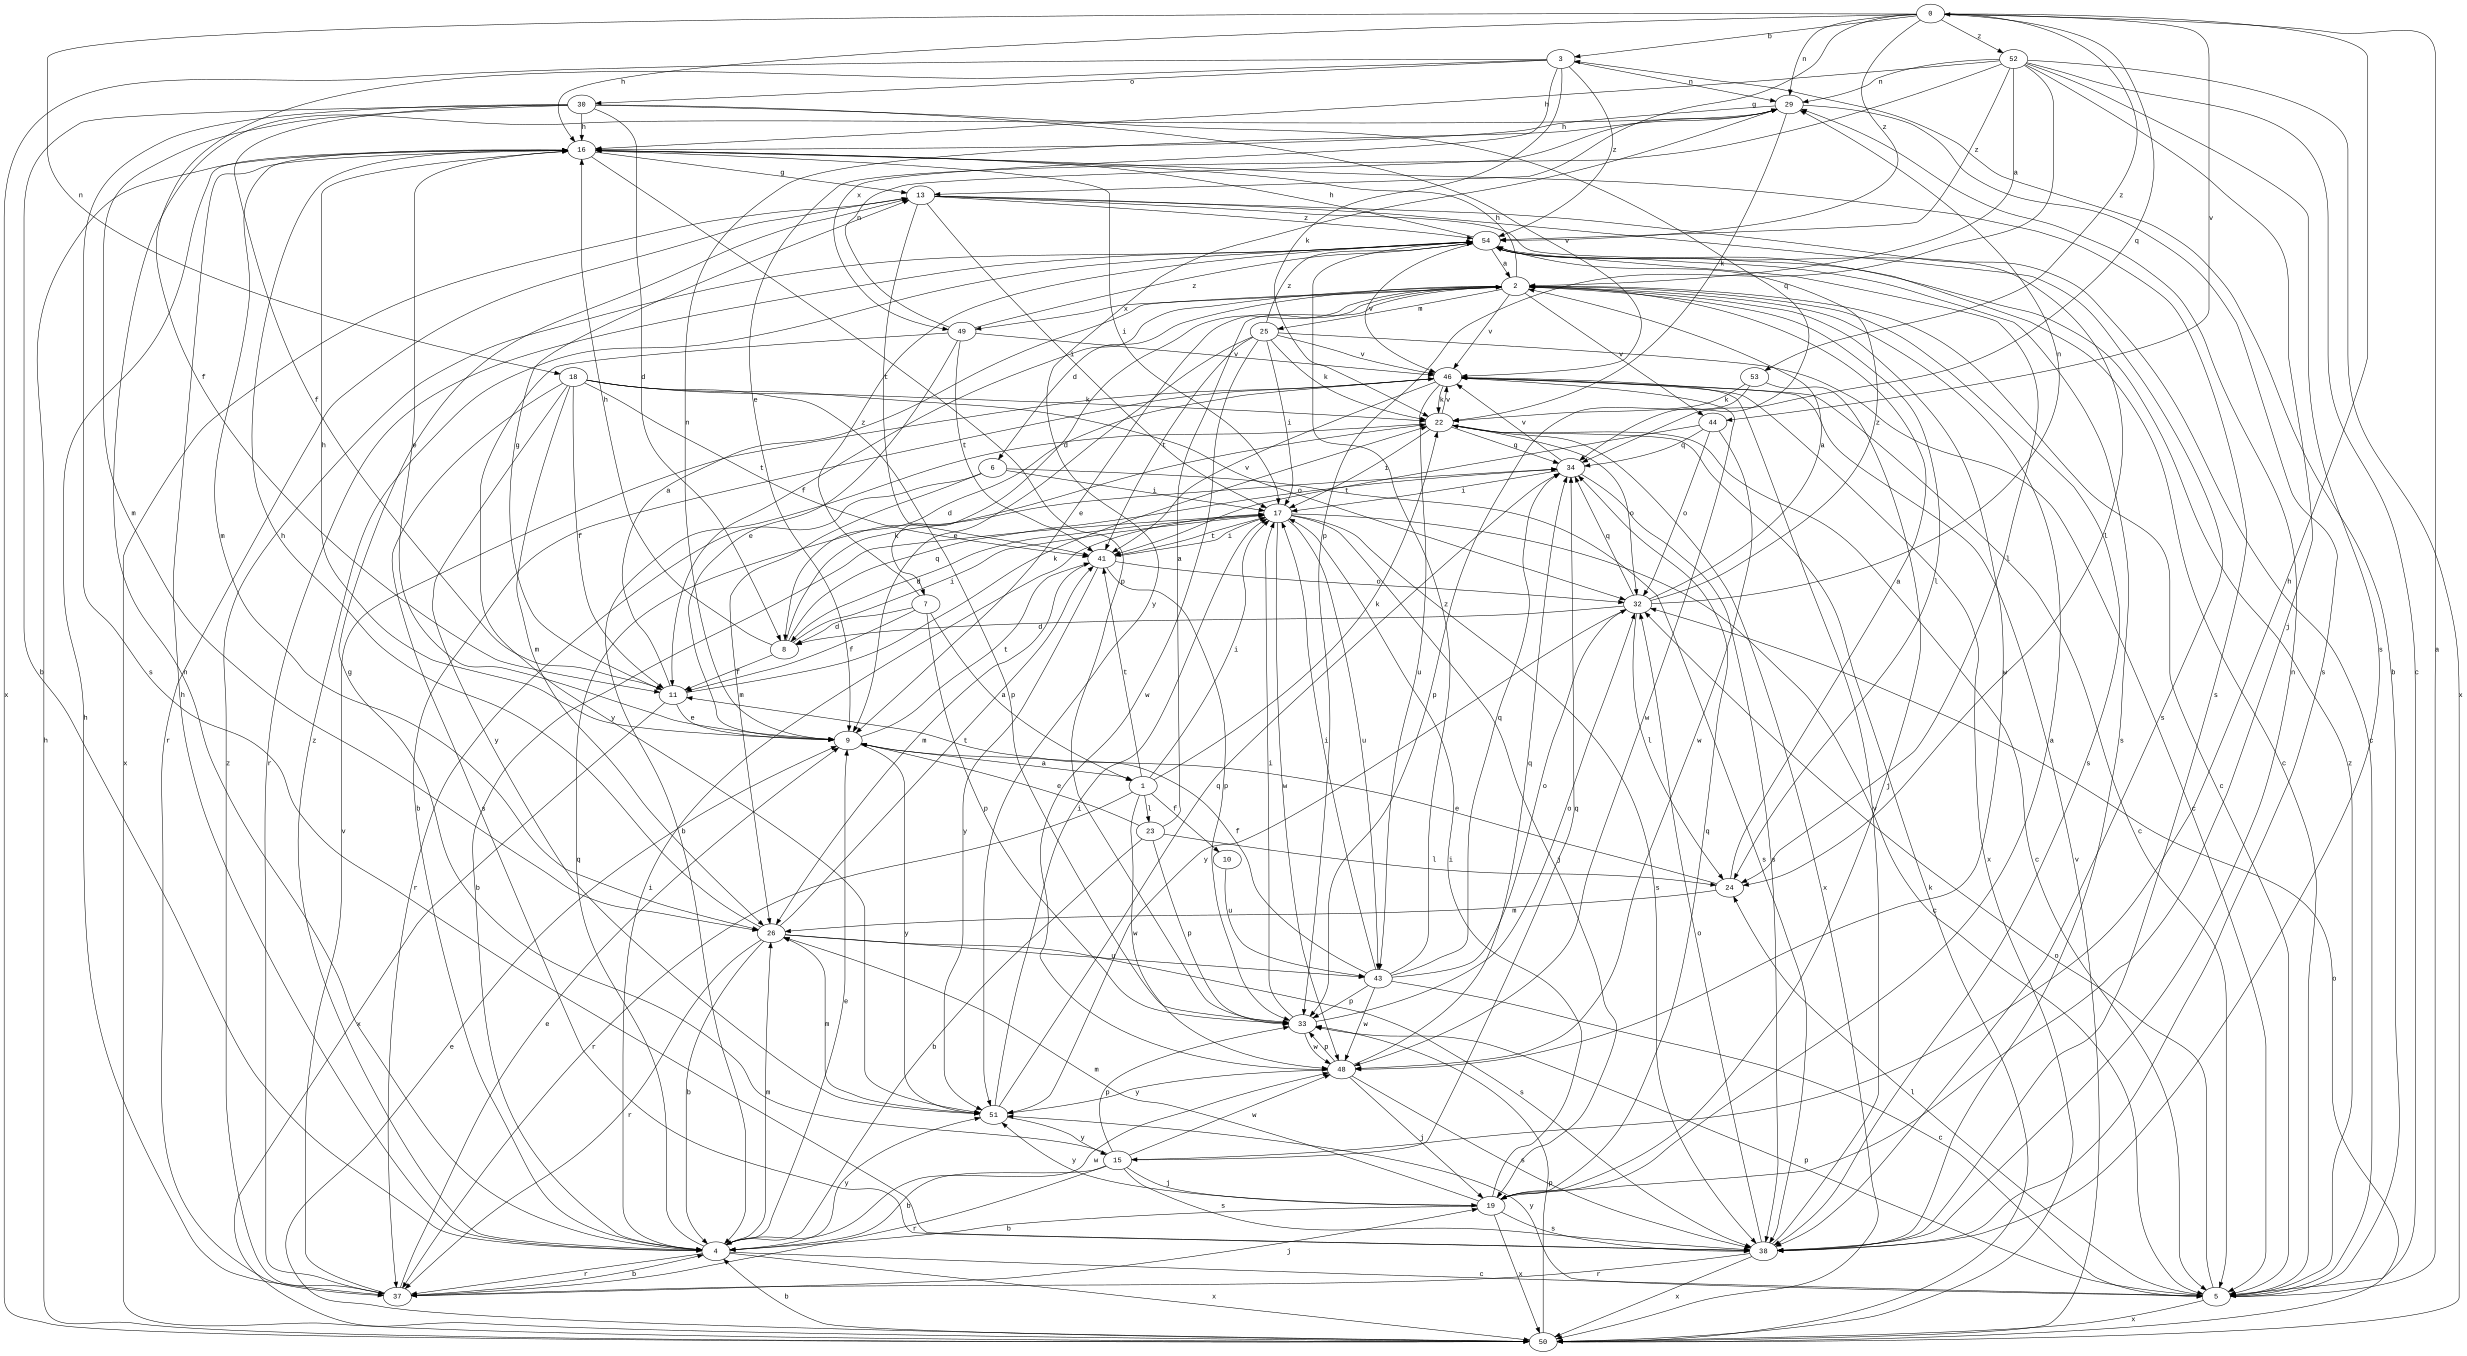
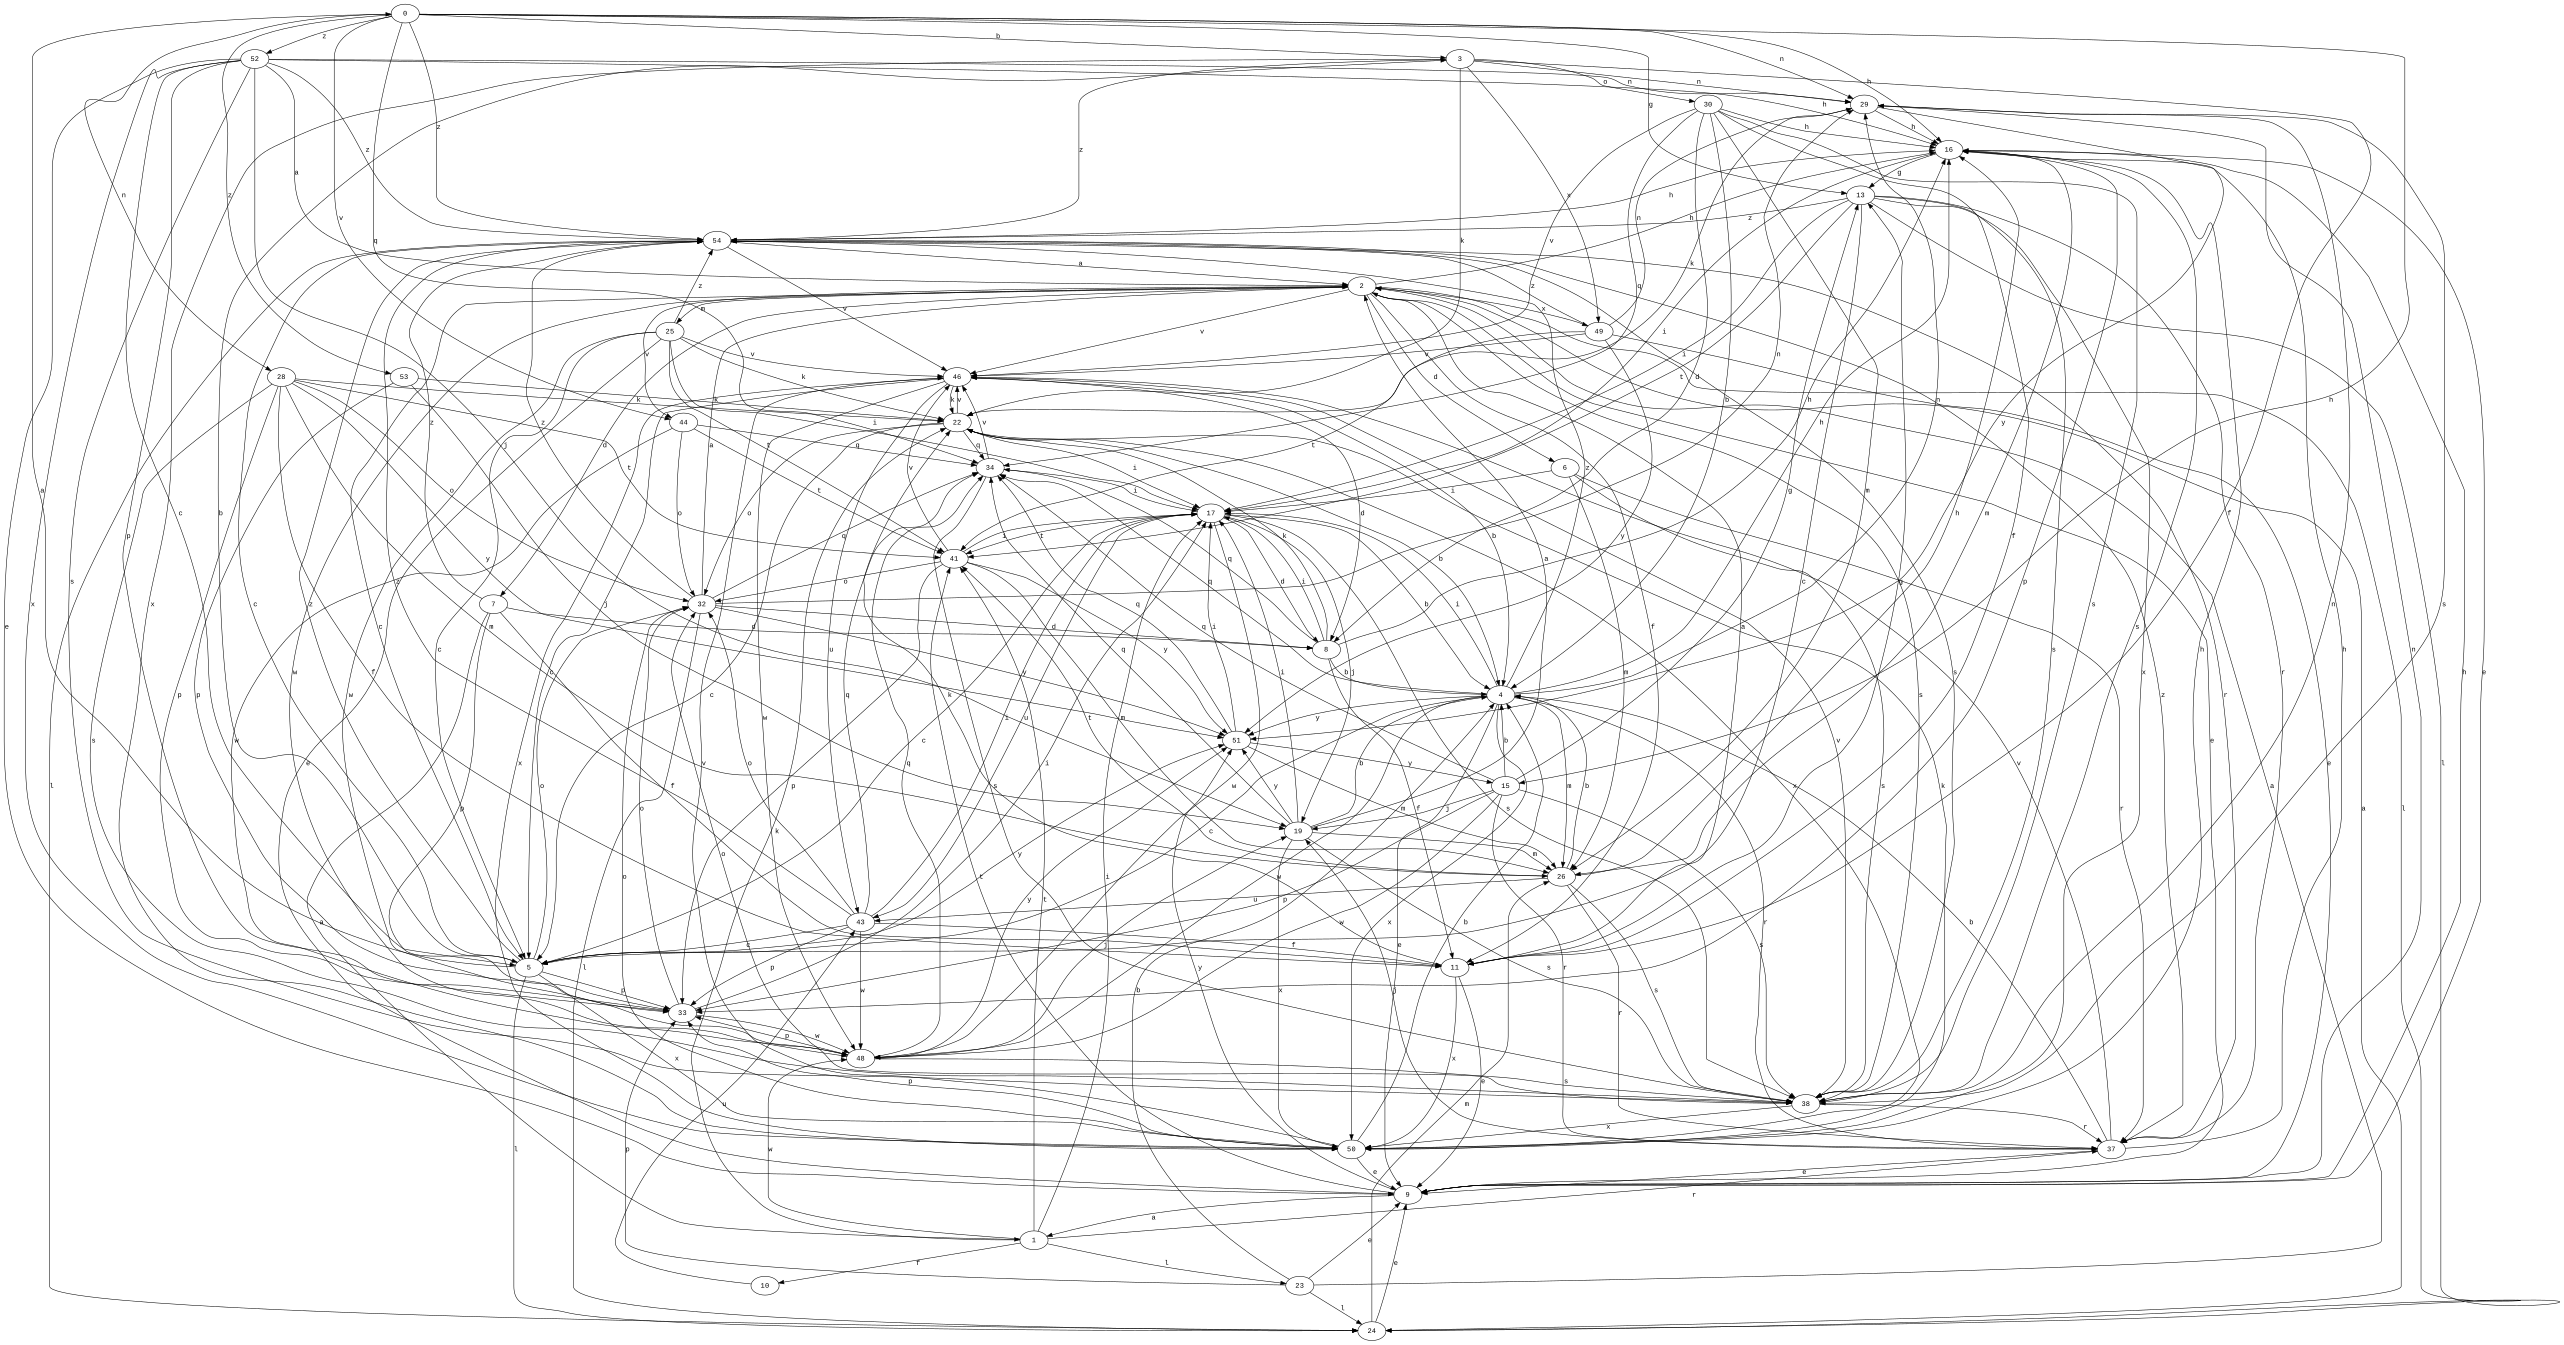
node "18": label "18" -> "28"
edge "46" -> "41": reversed
edge "8" -> "4": added, label "b"
edge "50" -> "13": reversed
